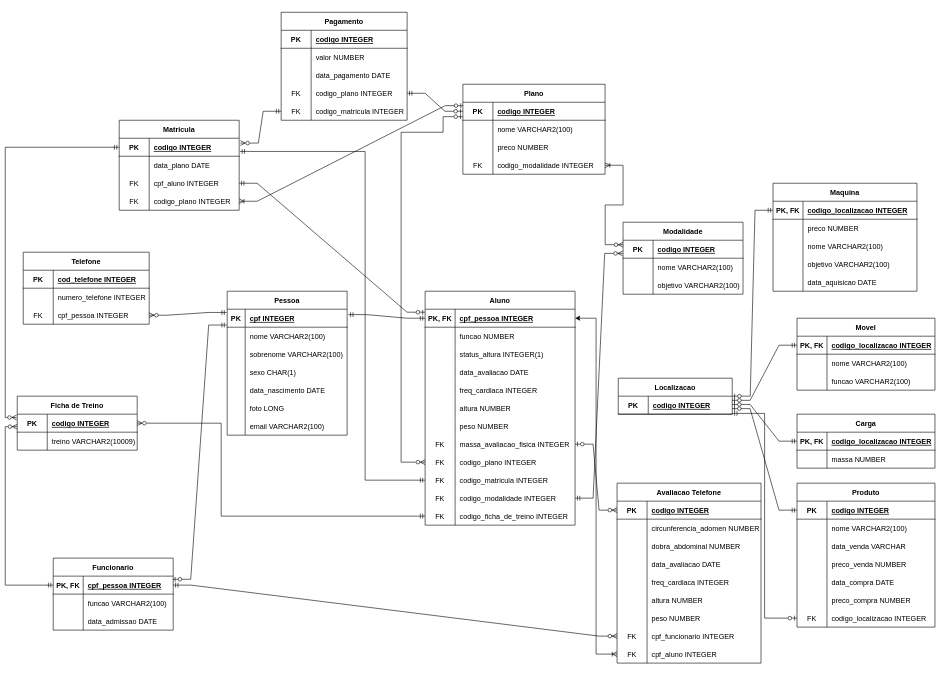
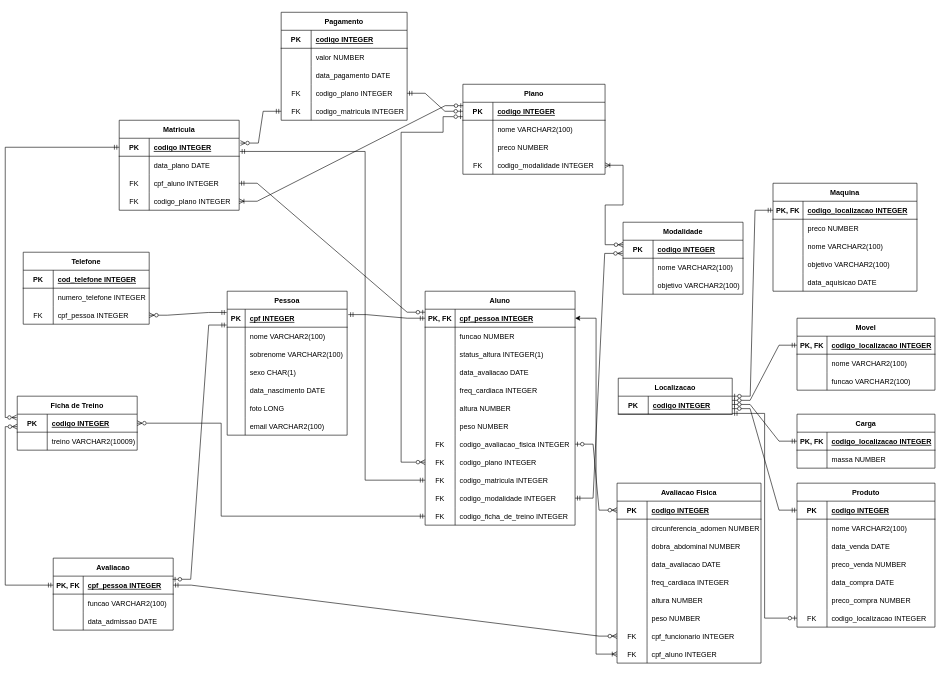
node "massa_avaliacao_fisica INTEGER": label "massa_avaliacao_fisica INTEGER" -> "codigo_avaliacao_fisica INTEGER"
node "Avaliacao Telefone": label "Avaliacao Telefone" -> "Avaliacao Fisica"
node "data_venda VARCHAR": label "data_venda VARCHAR" -> "data_venda DATE"
node "Funcionario": label "Funcionario" -> "Avaliacao"
